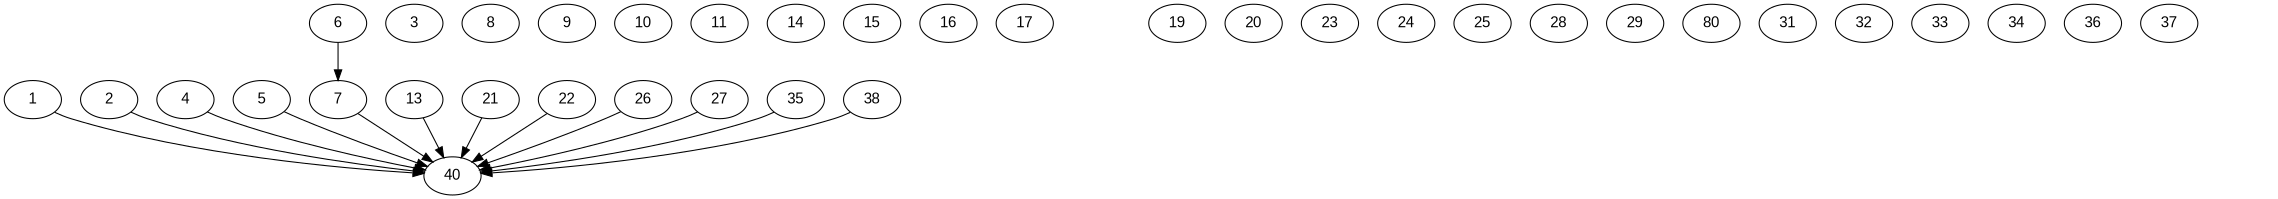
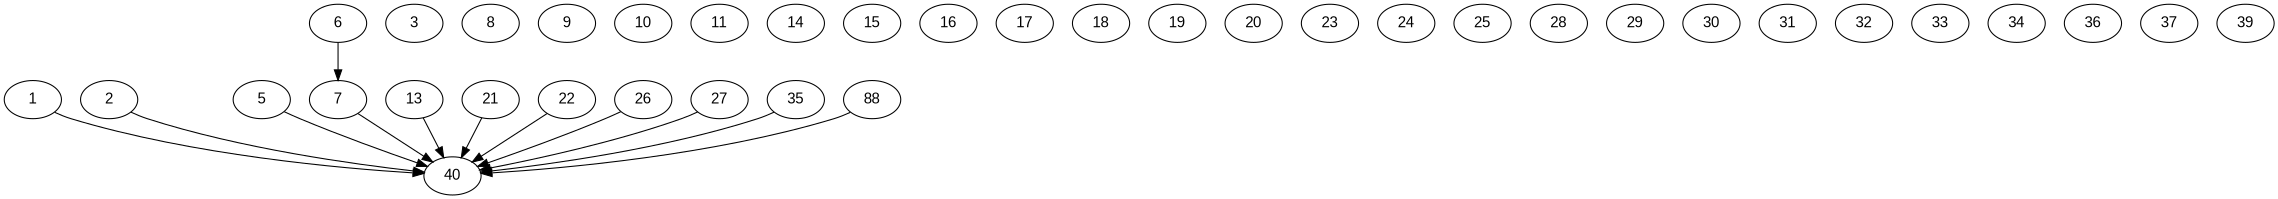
node "18": added
node "80": label "80" -> "30"
node "39": added
node "4": removed
node "38": label "38" -> "88"
